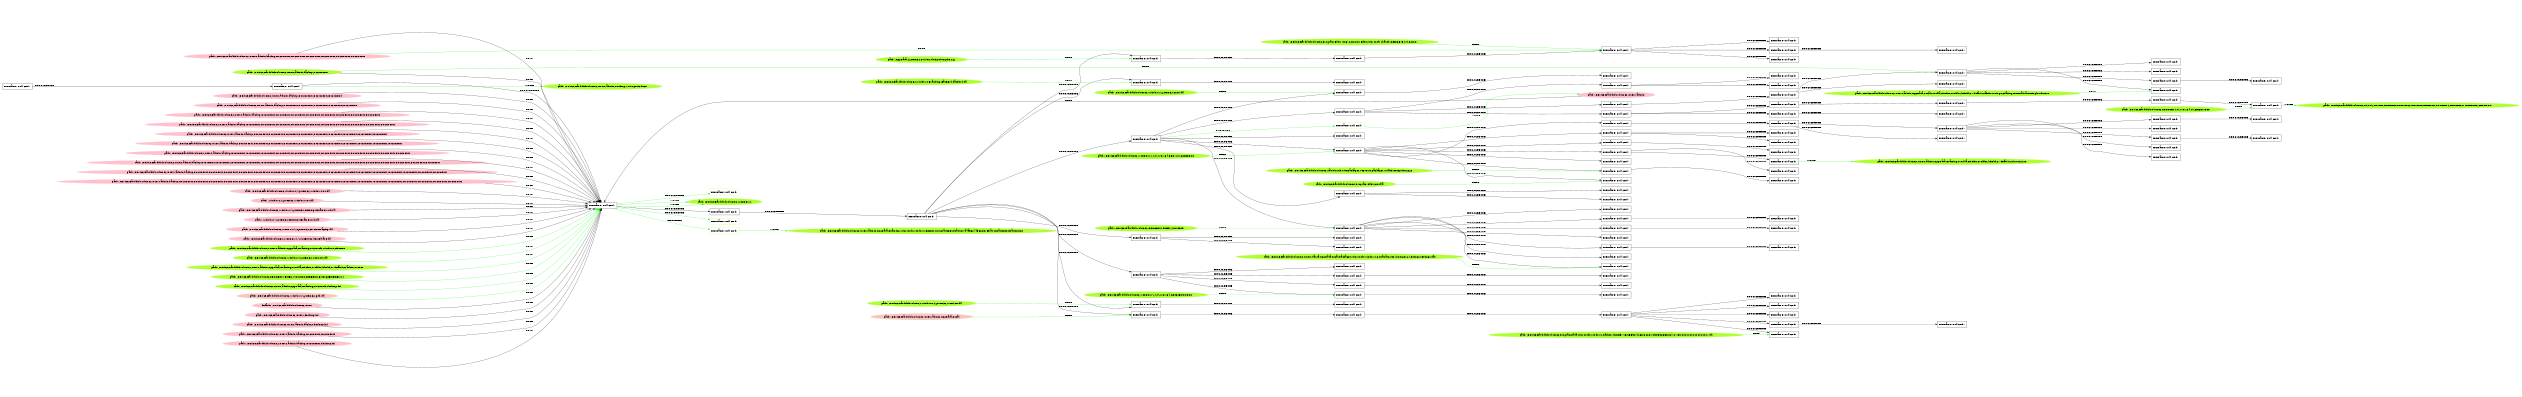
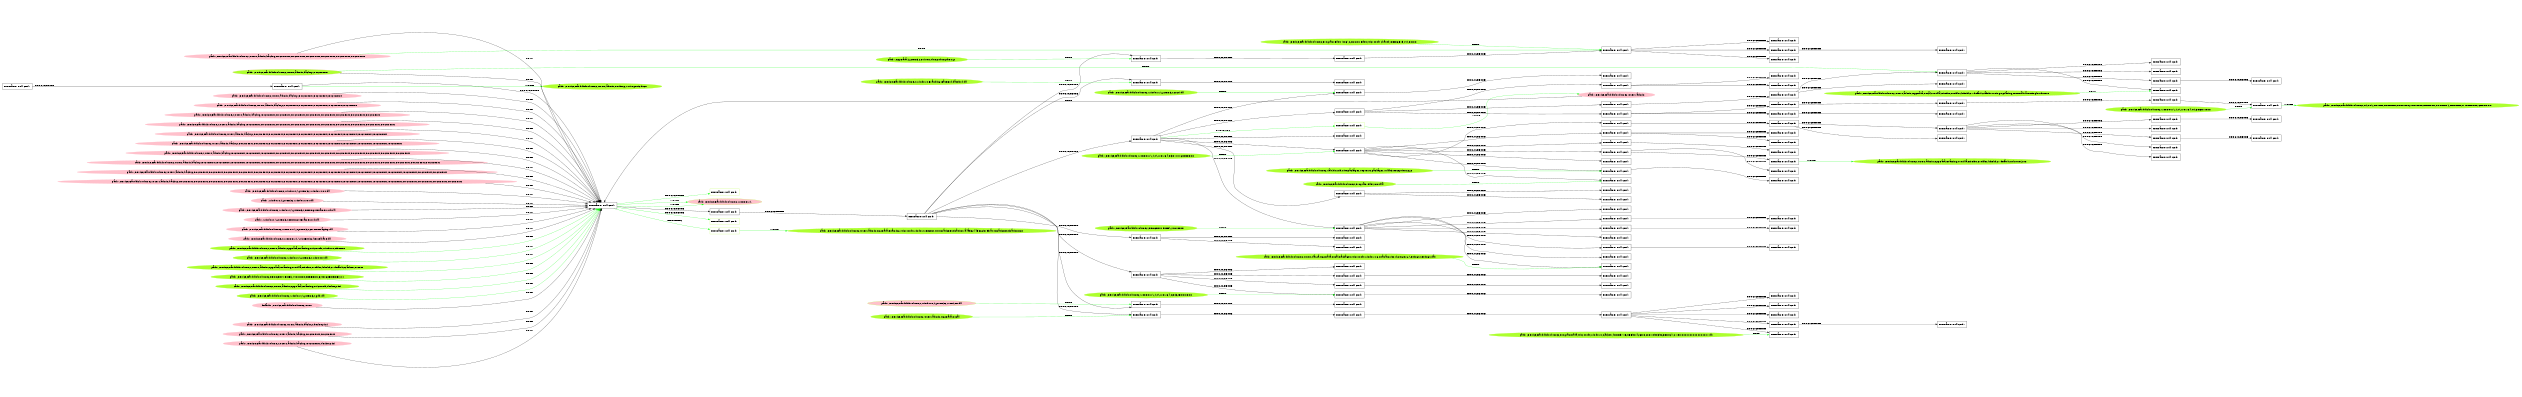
node "path: /Device/HarddiskVolume2/APPDATA/SYSWOW64/USERENV.DLL": label "path: /Device/HarddiskVolume2/APPDATA/SYSWOW64/USERENV.DLL" -> "path: /Device/HarddiskVolume2/WINDOWS/SYSWOW64/USERENV.DLL"
node "path: /Device/HarddiskVolume2/WINDOWS": fillcolor greenyellow -> pink
node "path: /Device/HarddiskVolume2/Windows/System32/pdh.dll": fillcolor pink -> greenyellow
node "path: /Device/HarddiskVolume2/Windows/System32/WINSTA.dll": fillcolor greenyellow -> pink
node "path: /Device/HarddiskVolume2/Users/desktop.ini": removed
node "path: /Device/HarddiskVolume2/Users/admin/AppData/Local": fillcolor pink -> greenyellow
